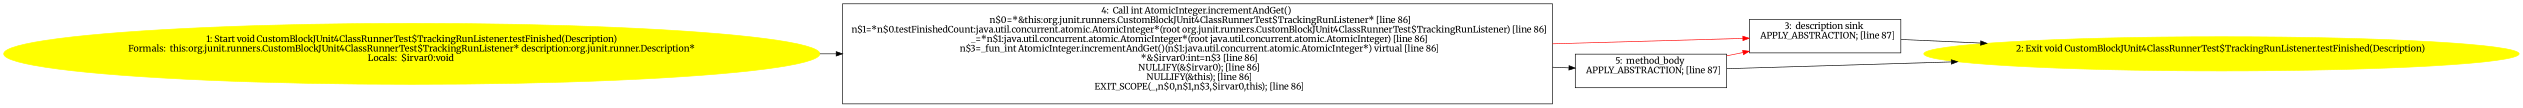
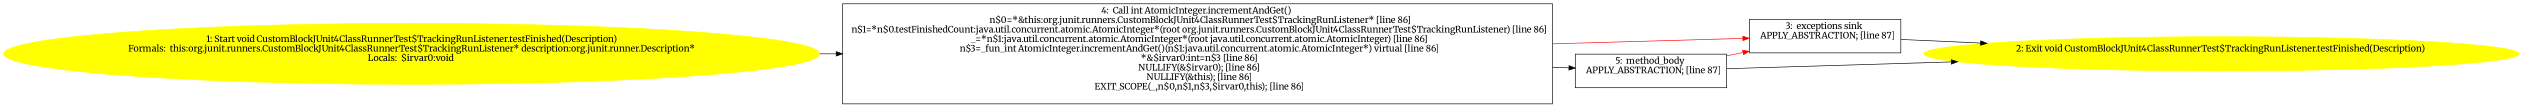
node "3:  description sink APPLY_ABSTRACTION; [line 87]": label "3:  description sink APPLY_ABSTRACTION; [line 87]" -> "3:  exceptions sink APPLY_ABSTRACTION; [line 87]"
